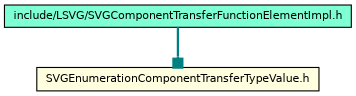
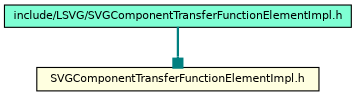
node "SVGEnumerationComponentTransferTypeValue.h": label "SVGEnumerationComponentTransferTypeValue.h" -> "SVGComponentTransferFunctionElementImpl.h"
